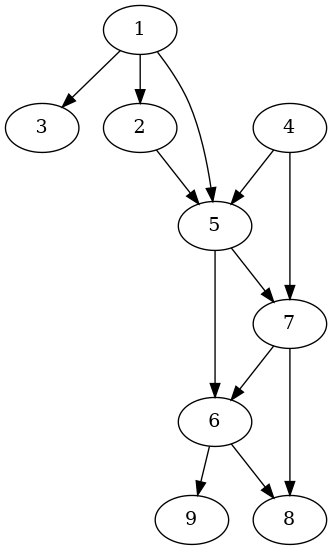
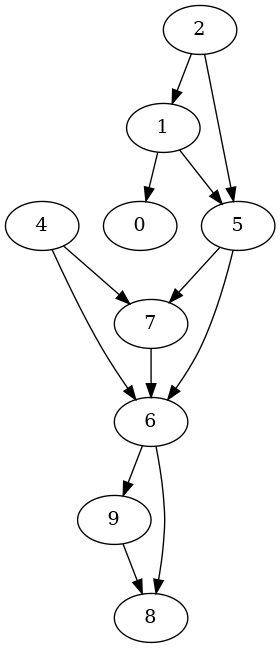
edge "1" -> "2": reversed
node "3": label "3" -> "0"
edge "4" -> "5": now "4" -> "6"
edge "7" -> "8": now "9" -> "8"
